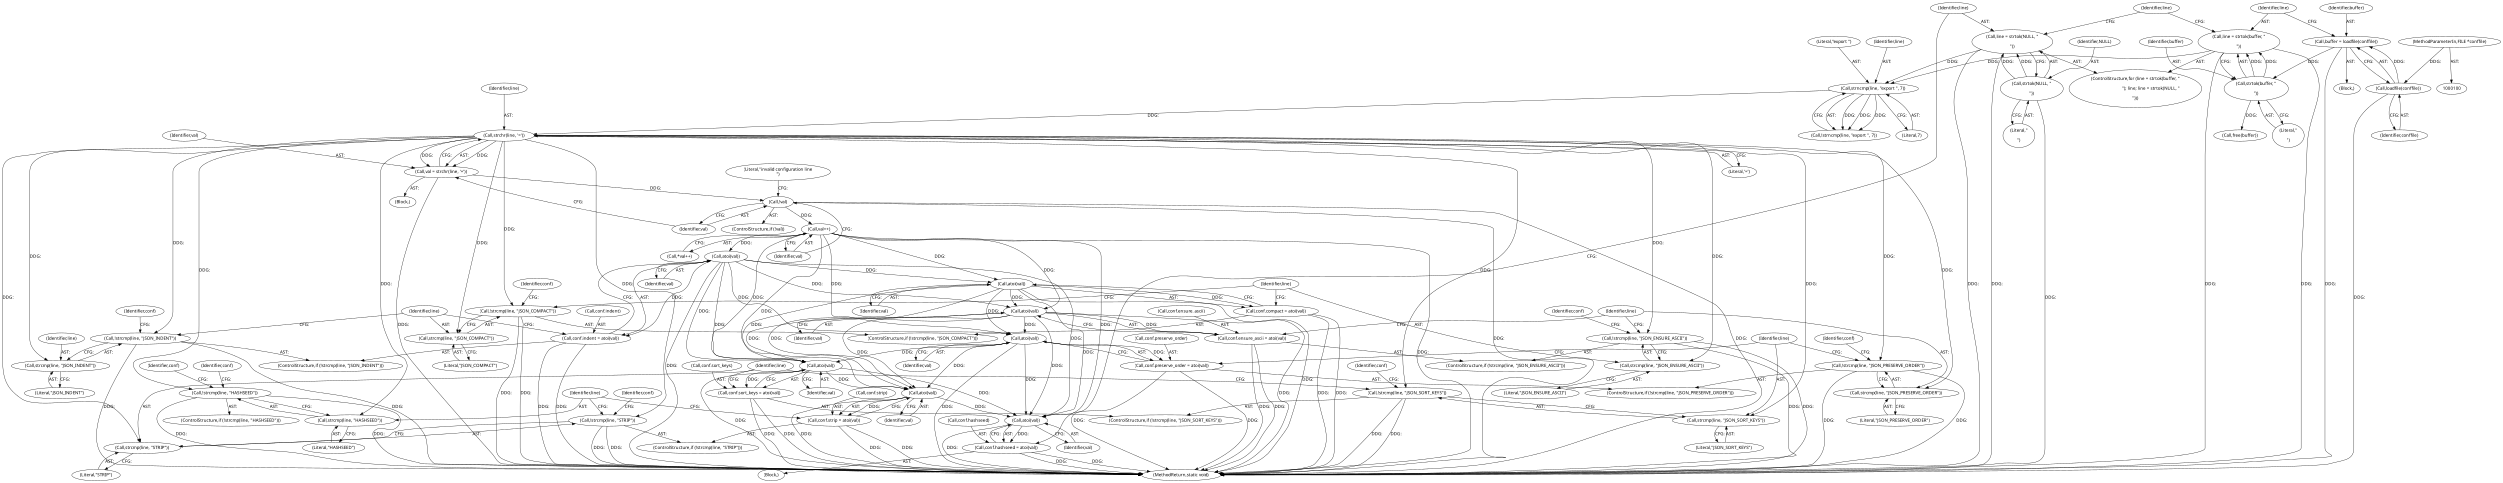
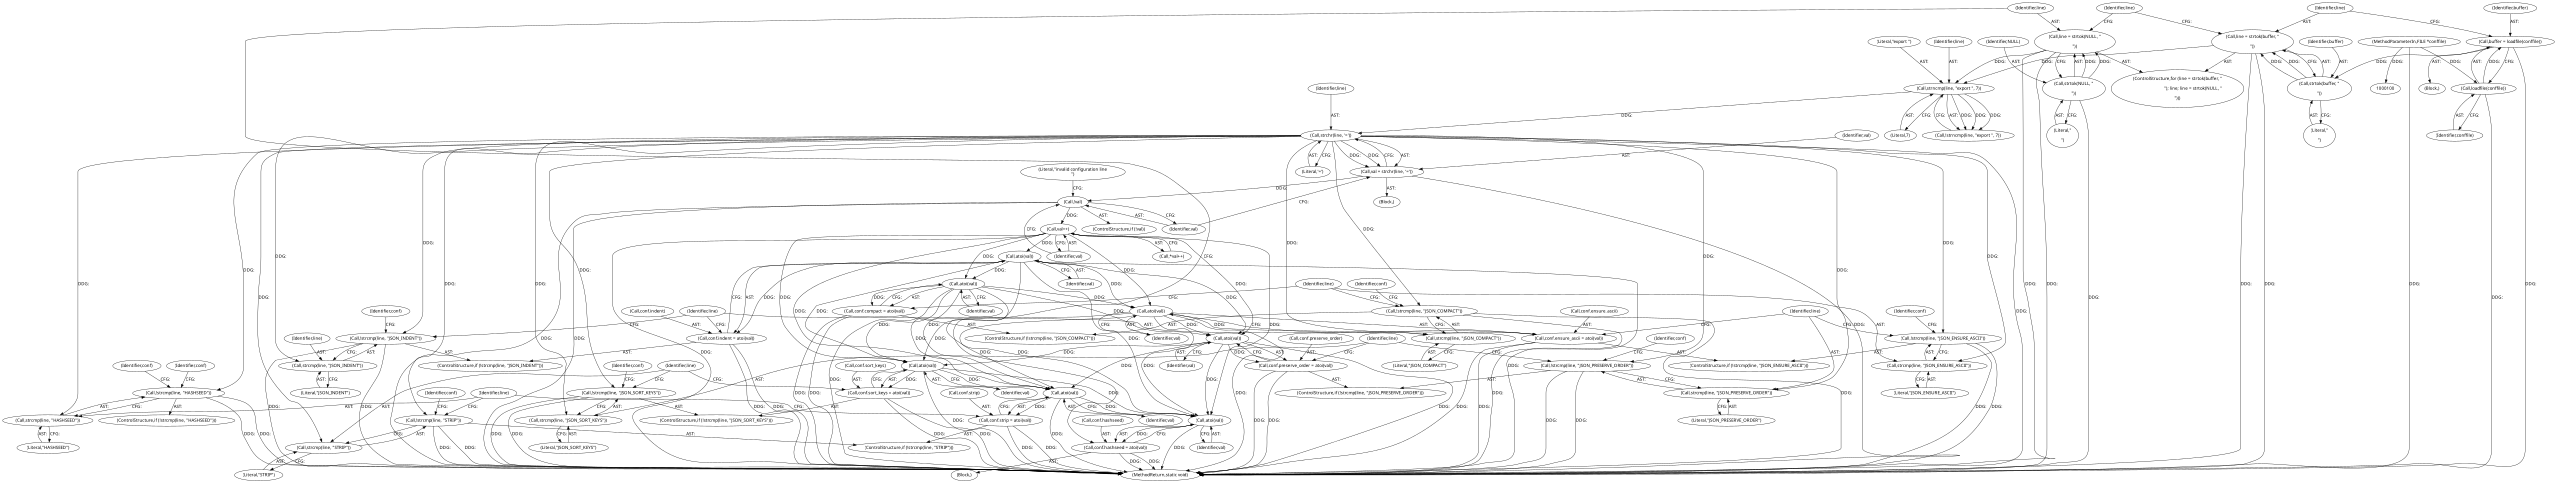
edge "(MethodParameterIn,FILE *conffile)" -> "1000100": label "AST: " -> "DDG: "
node "(Call,free(buffer))": removed
edge "(Call,strchr(line, '='))" -> "(MethodReturn,static void)": added, label "DDG:"
edge "(MethodParameterIn,FILE *conffile)" -> "(MethodReturn,static void)": added, label "DDG:"
